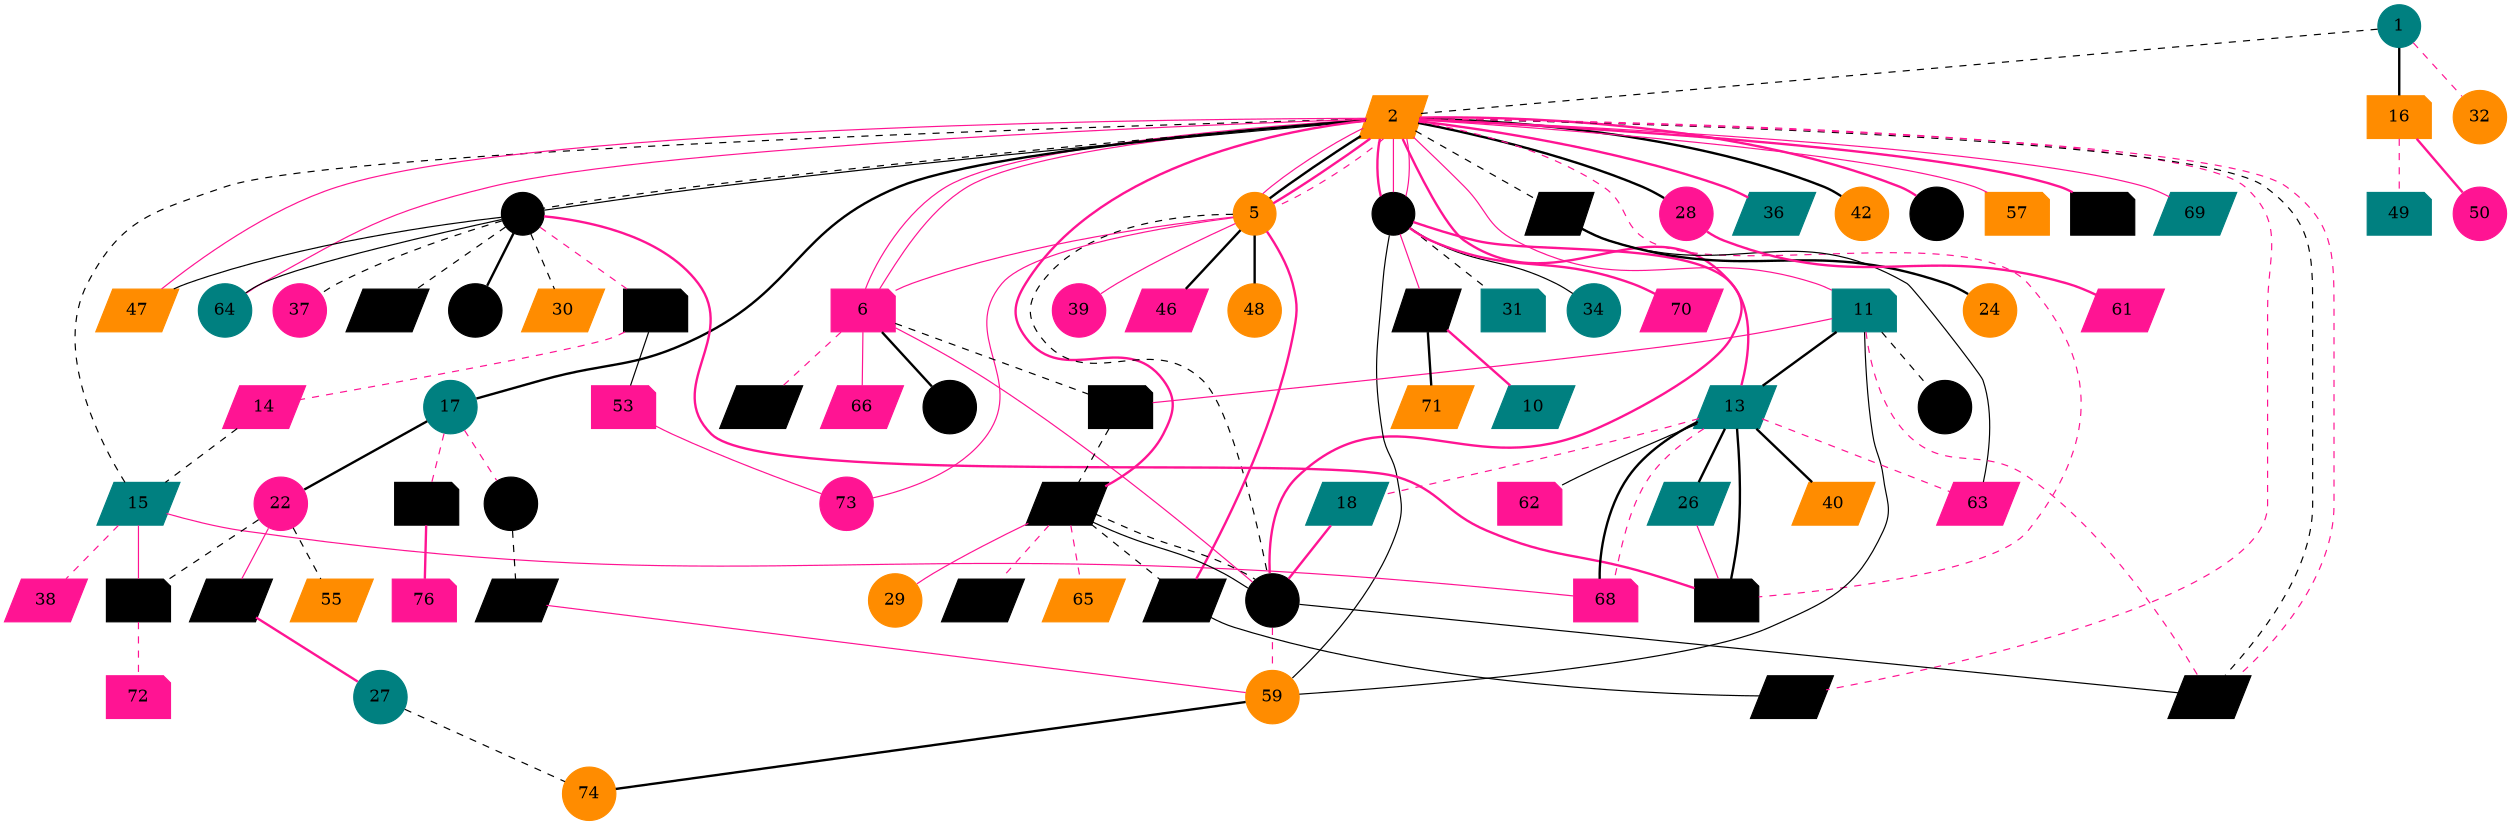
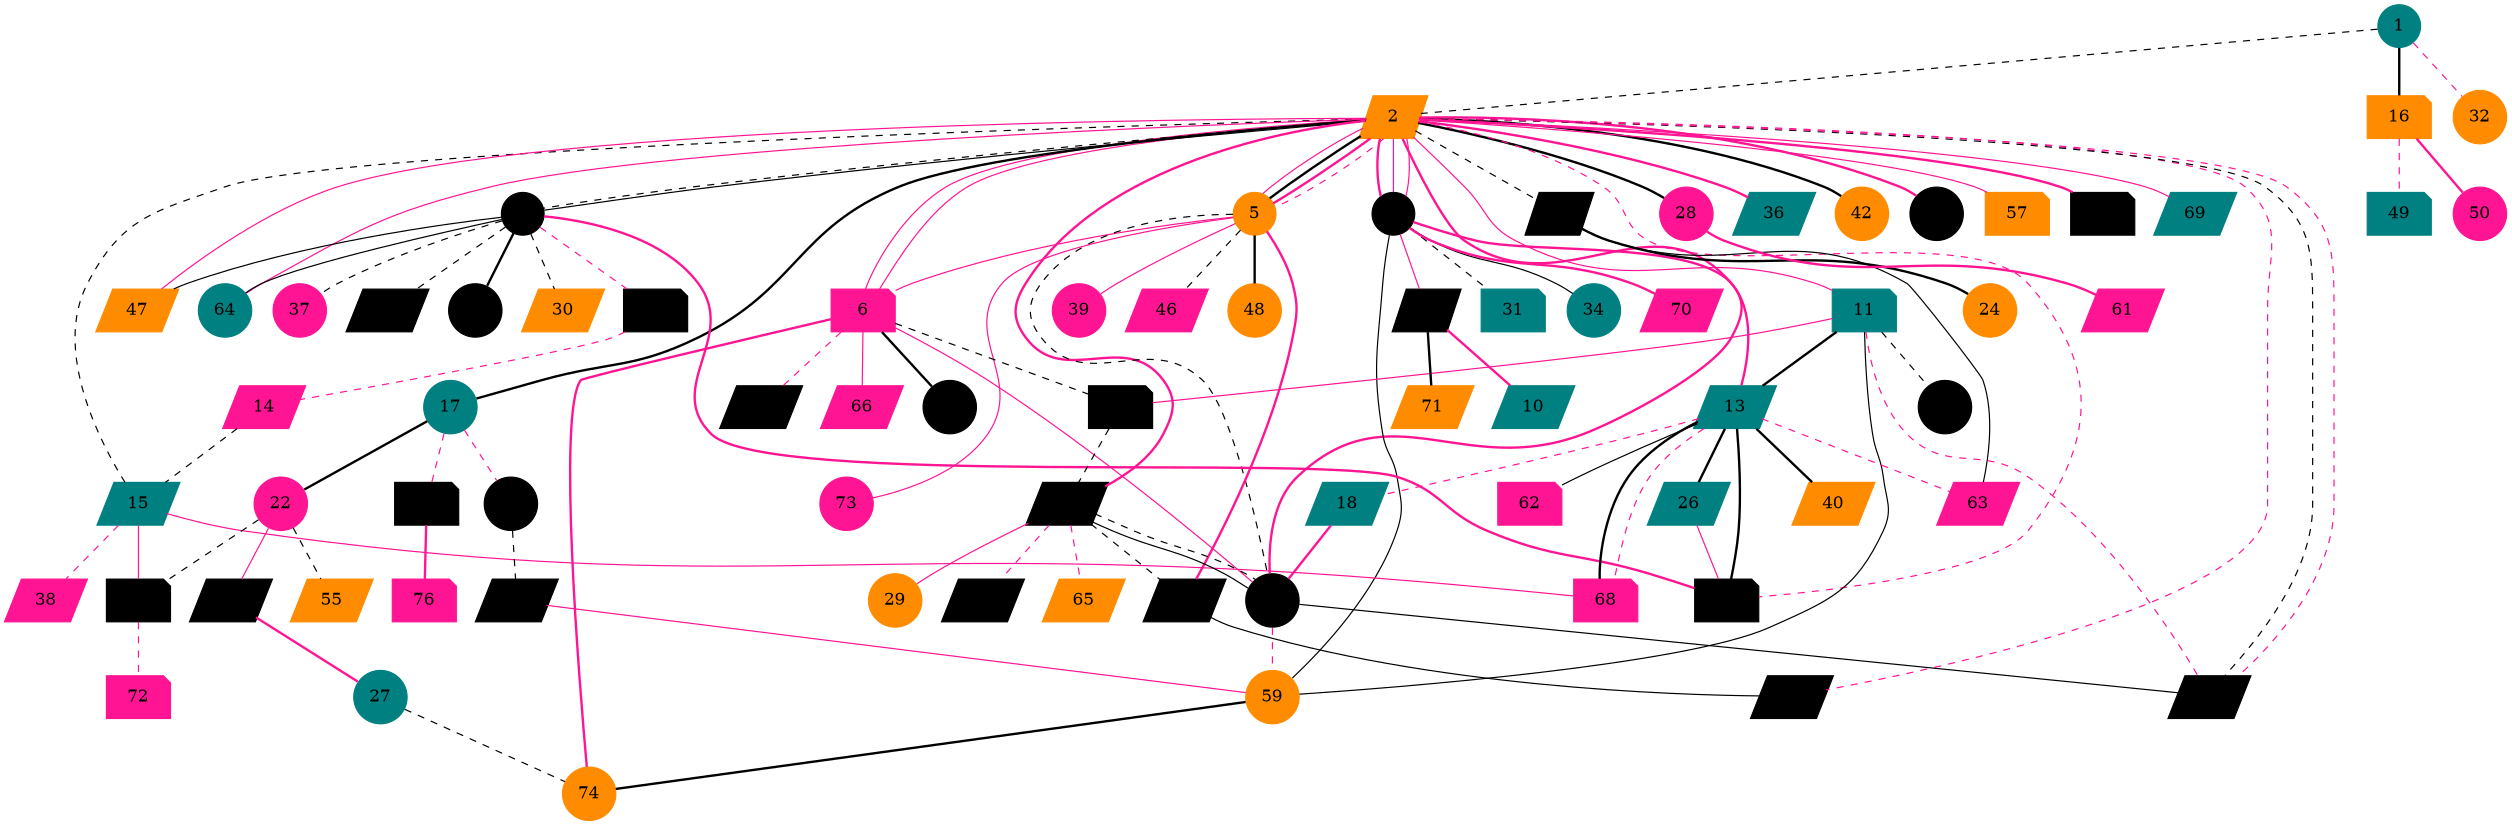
edge "5" -- "46": style bold -> dashed
node "53": removed
edge "6" -- "74": added
